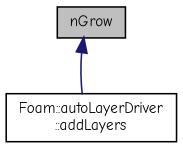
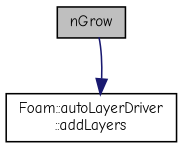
edge "Foam::autoLayerDriver ::addLayers" -> "nGrow": reversed
